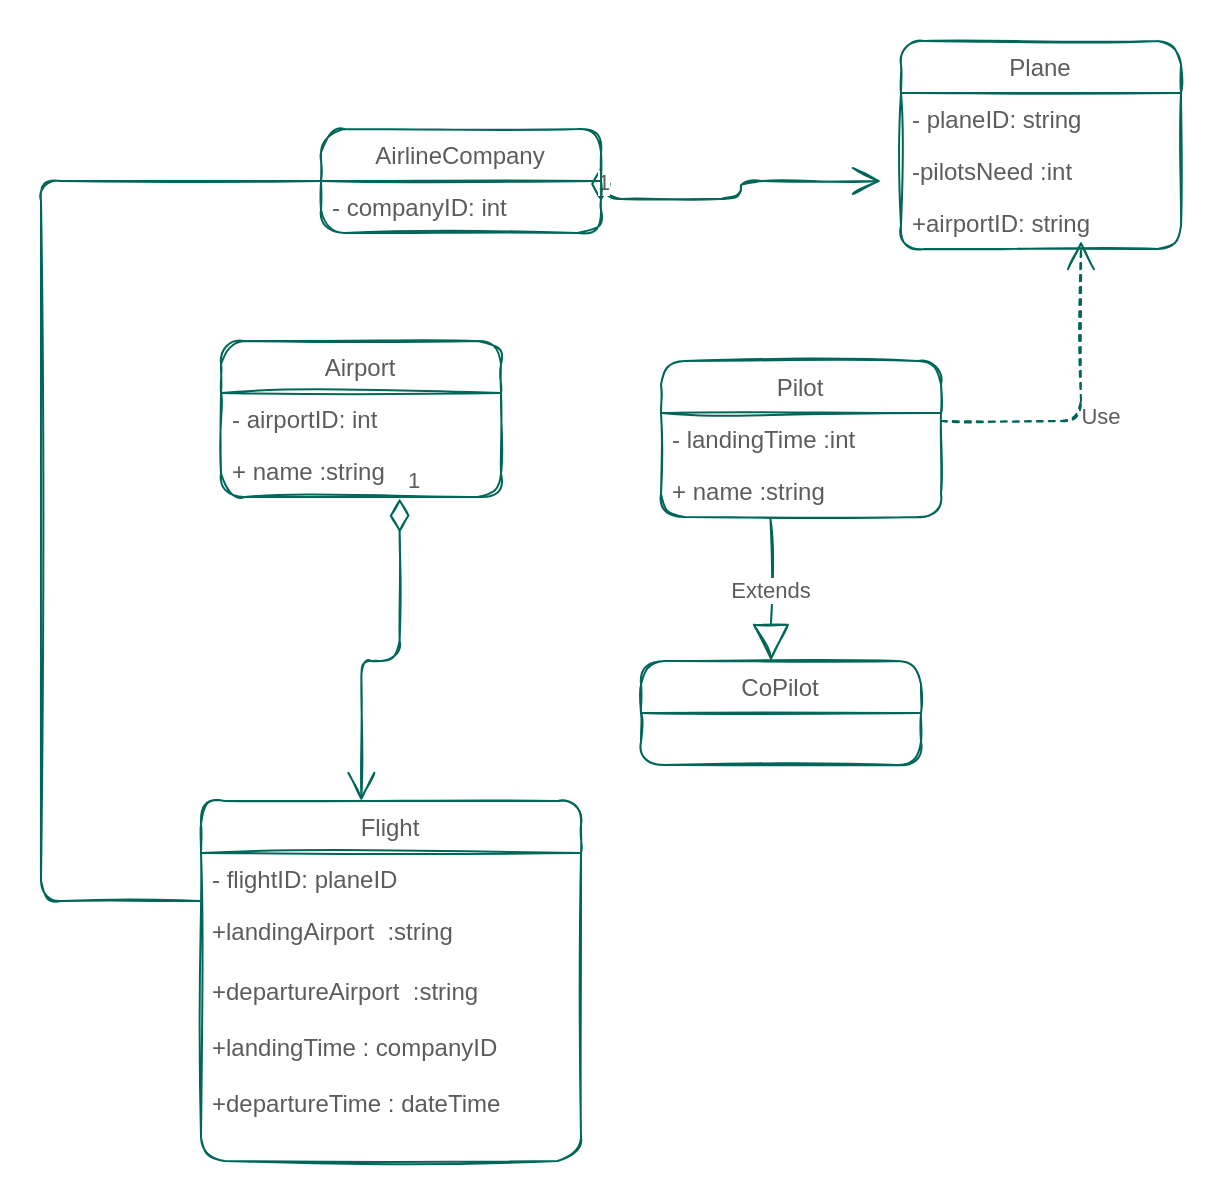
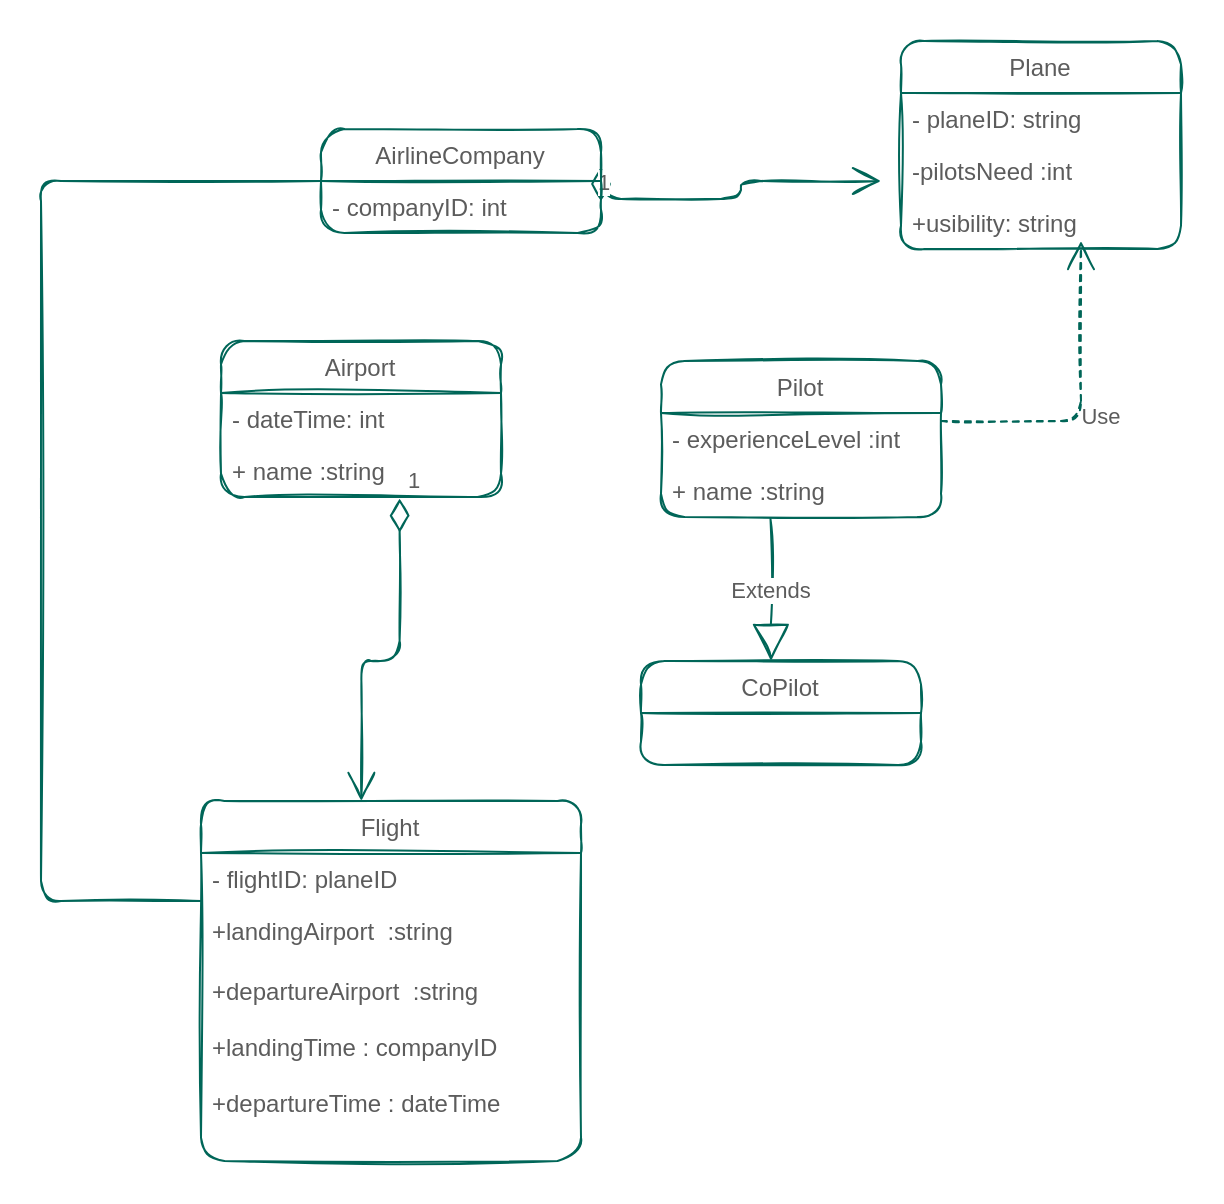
node "+airportID: string": label "+airportID: string" -> "+usibility: string"
node "- airportID: int": label "- airportID: int" -> "- dateTime: int"
node "- landingTime :int": label "- landingTime :int" -> "- experienceLevel :int"
